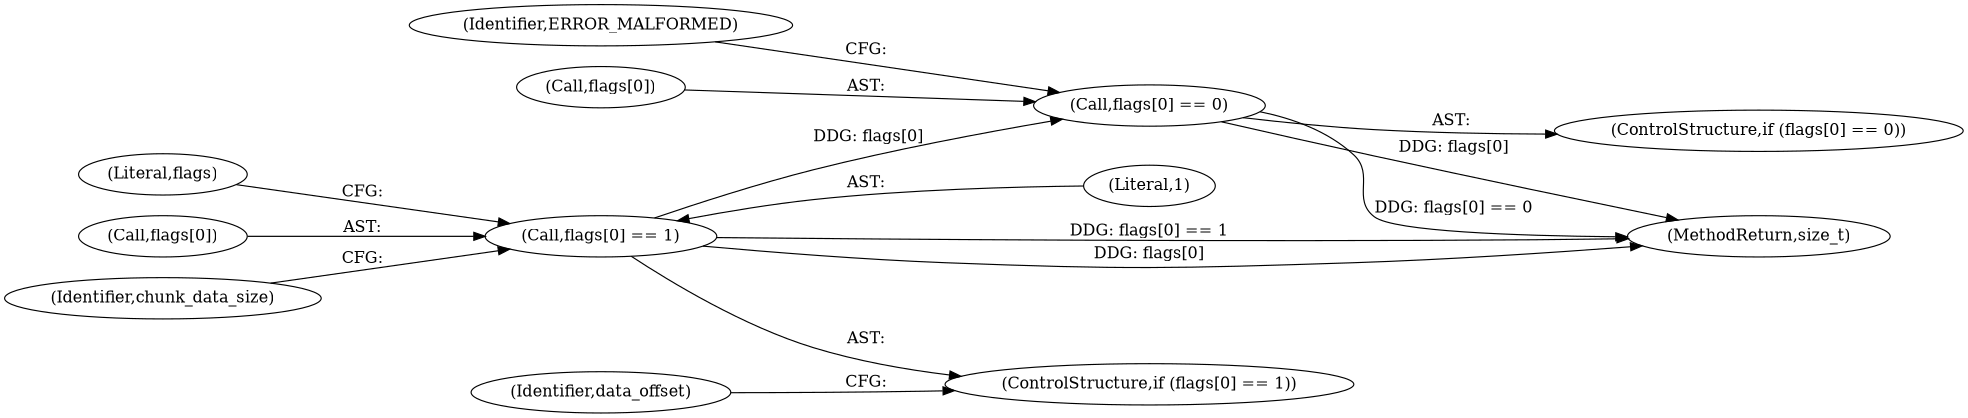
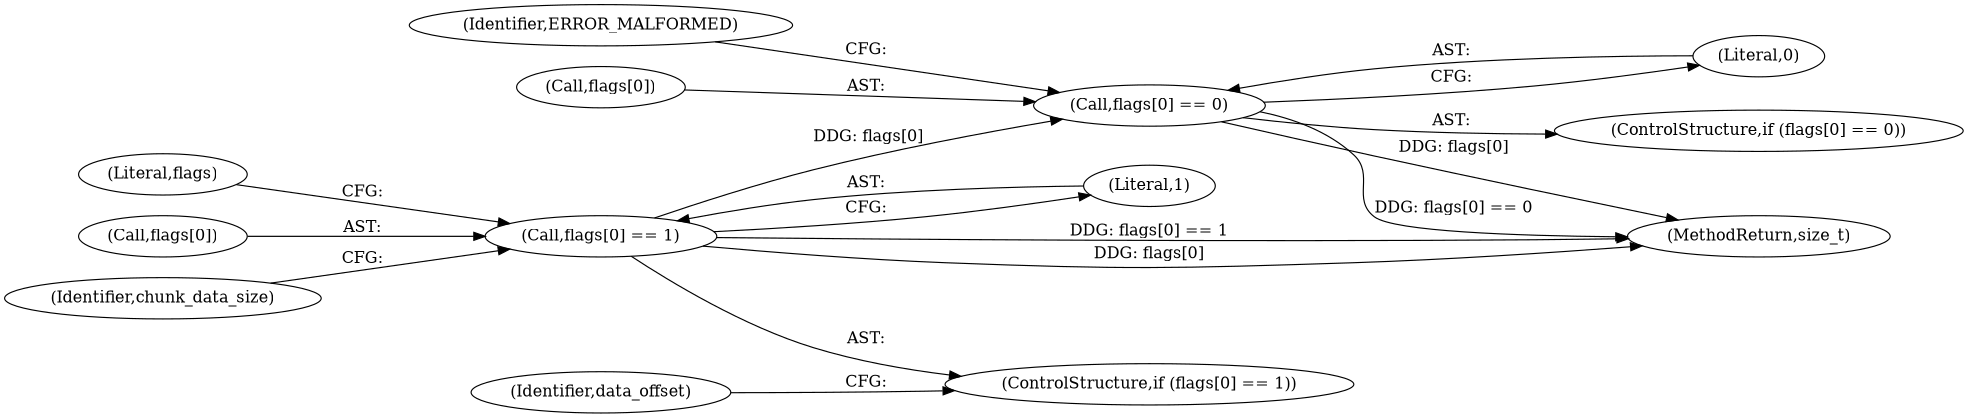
node "(Literal,0)": added
edge "(Call,flags[0] == 1)" -> "(Literal,1)": added, label "CFG:"
